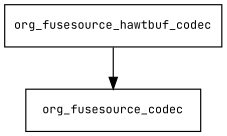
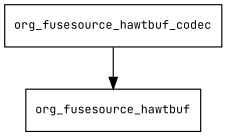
node "org_fusesource_codec": label "org_fusesource_codec" -> "org_fusesource_hawtbuf"
